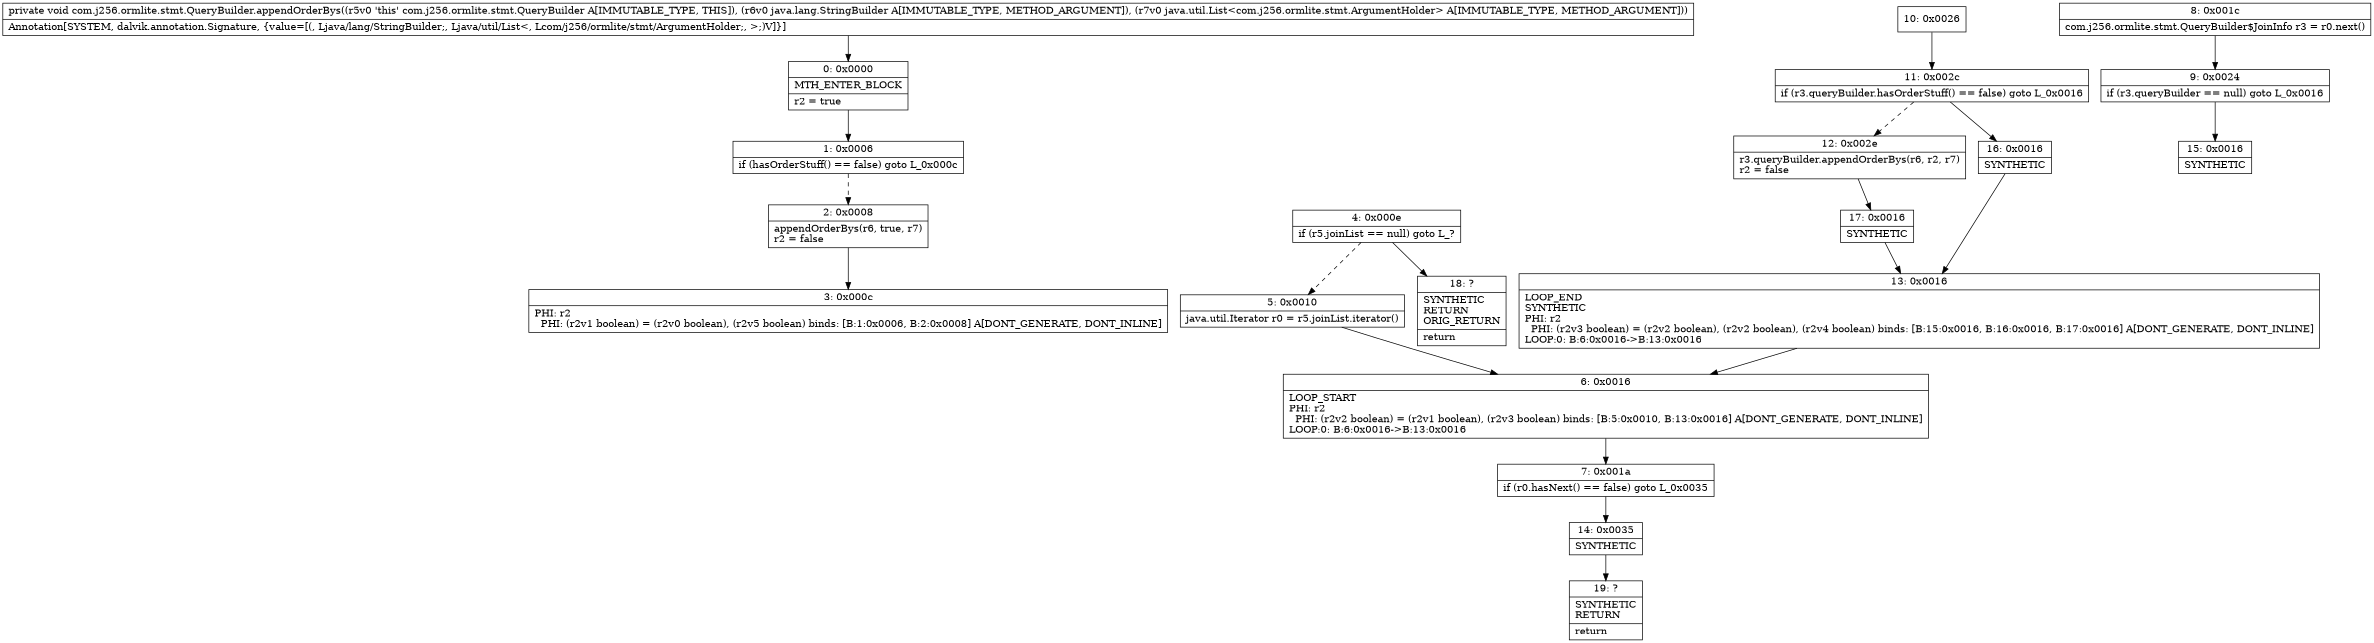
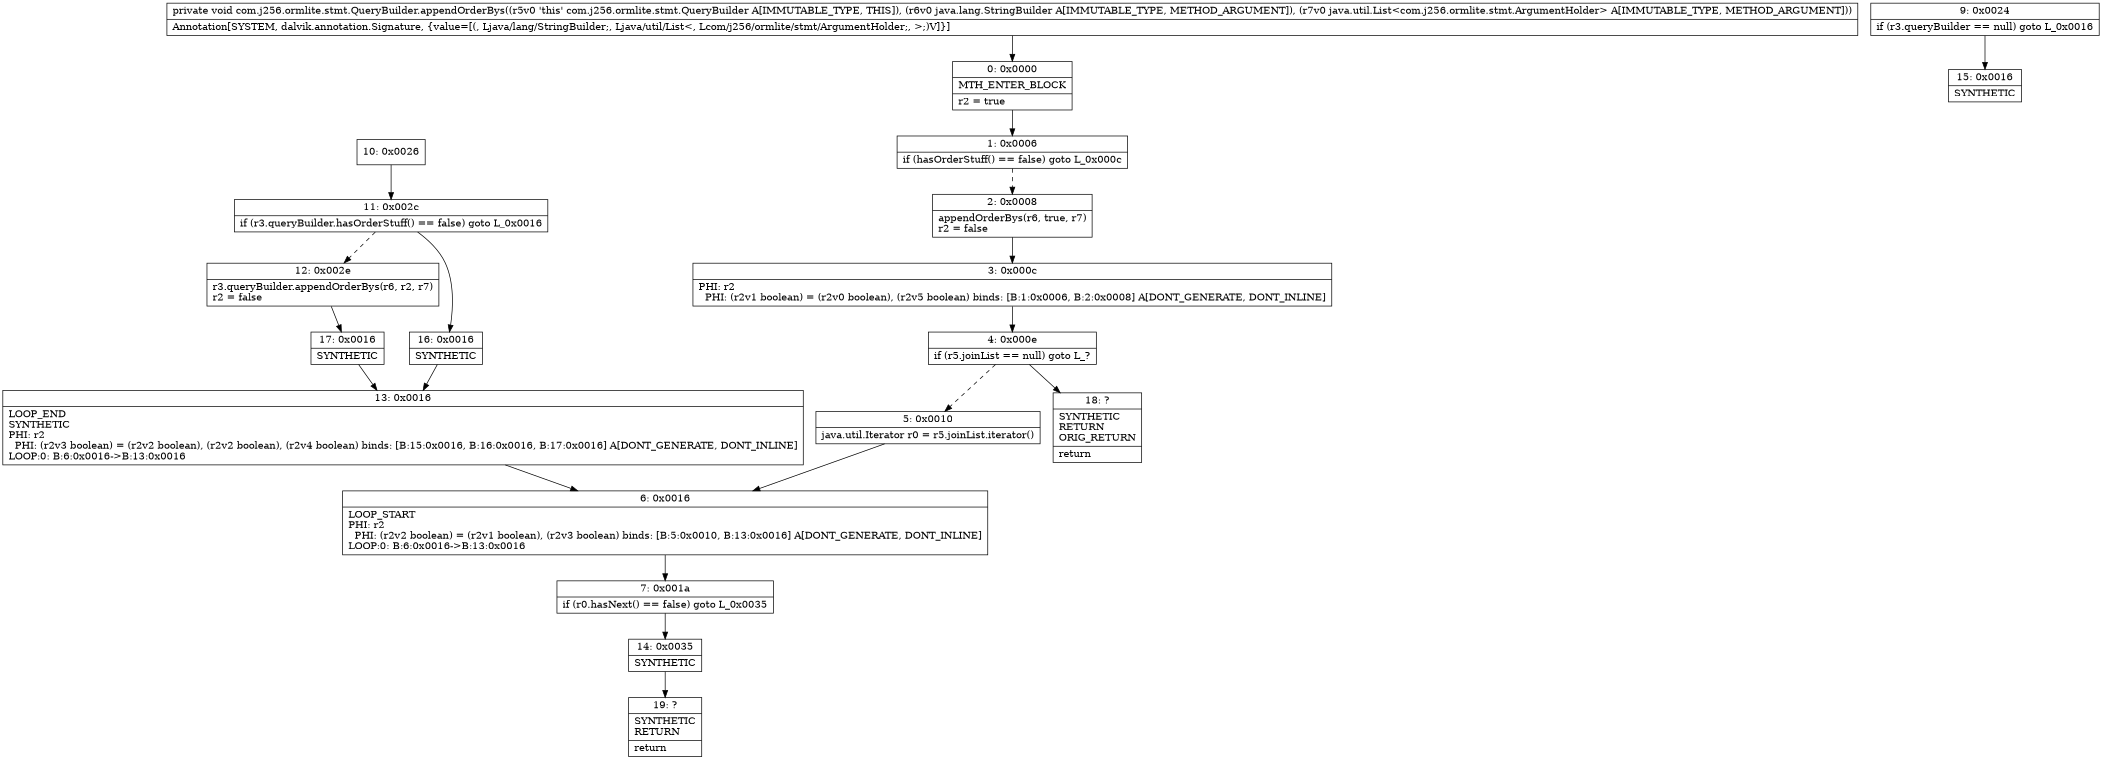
node "8: 0x001c": removed
edge "3: 0x000c" -> "4: 0x000e": added
